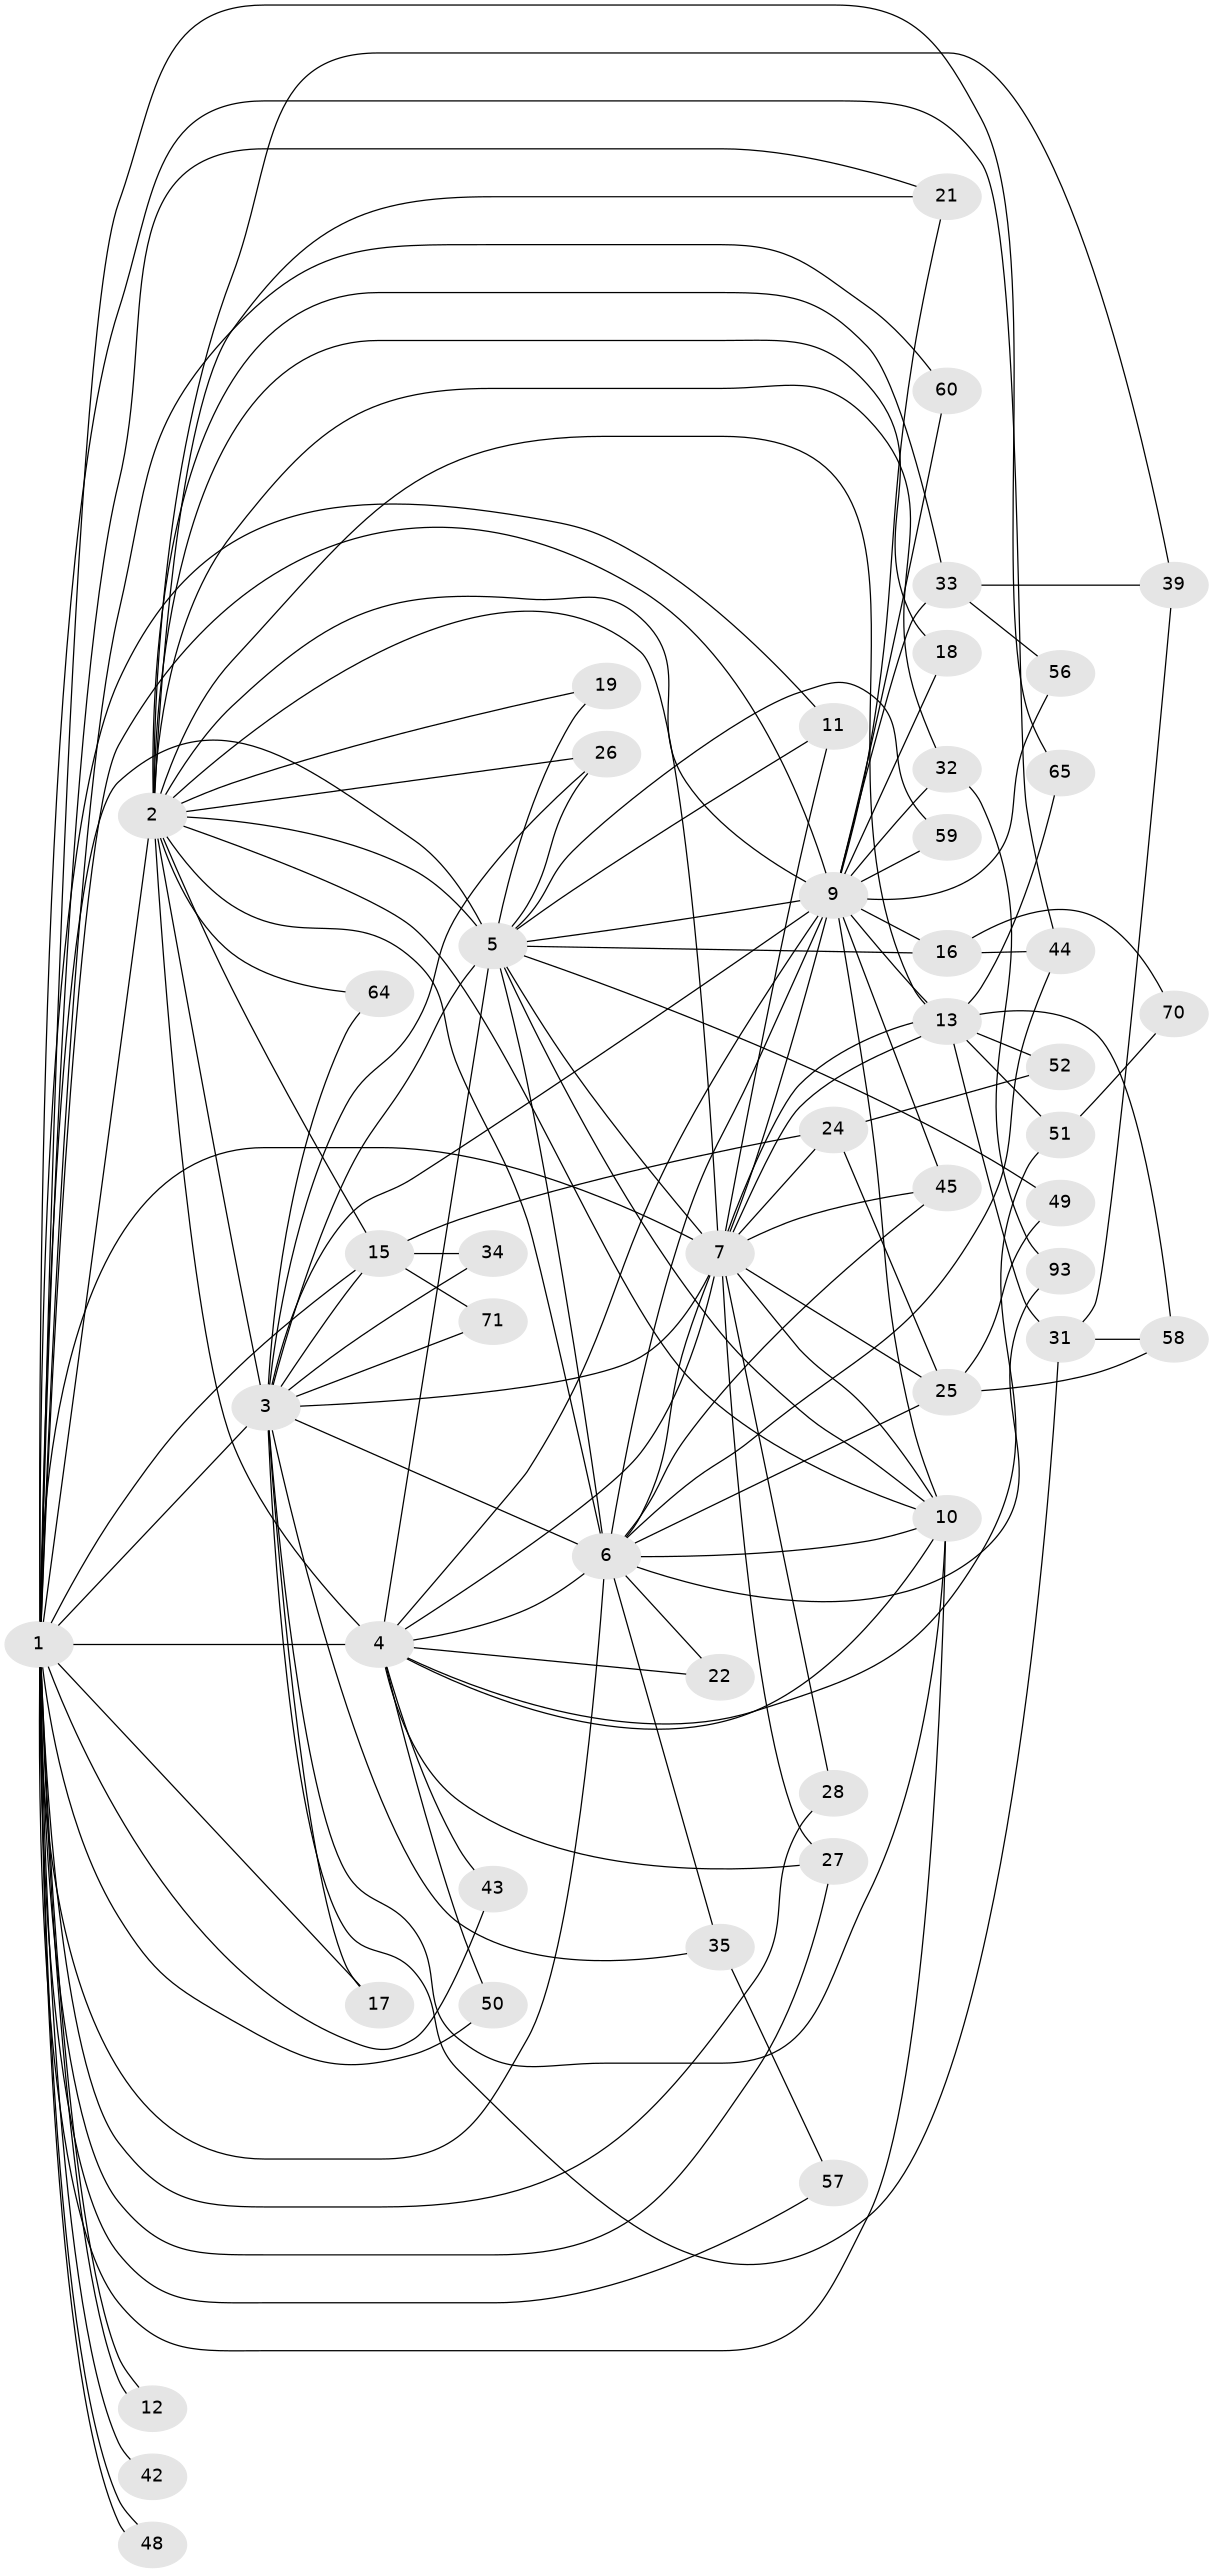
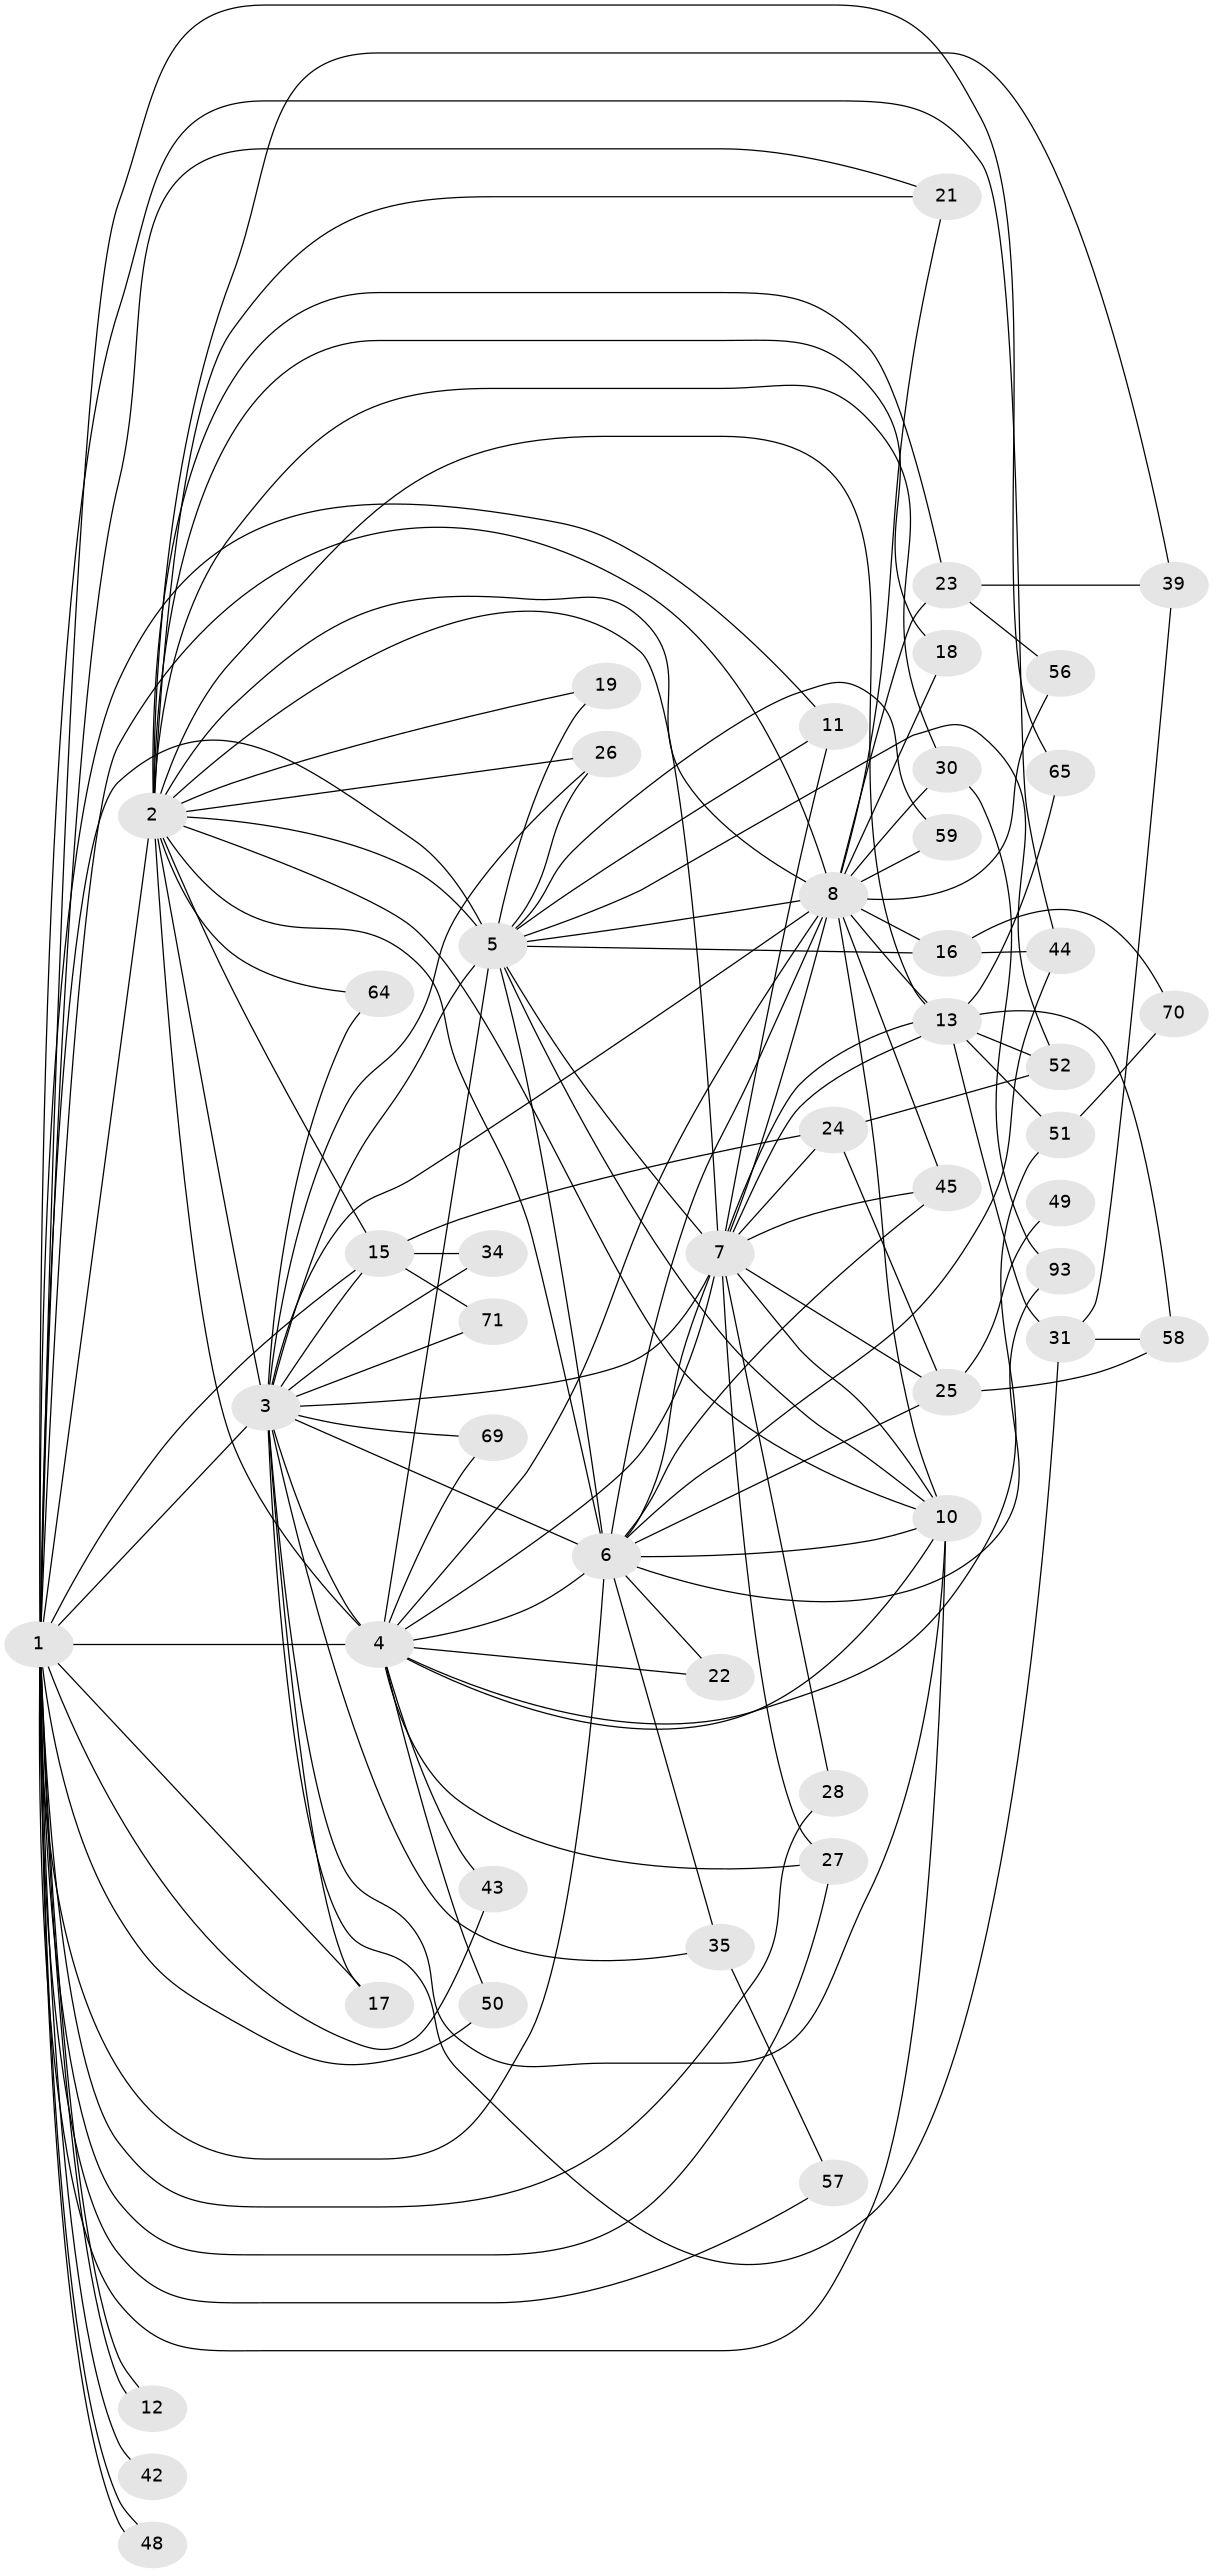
node "60": removed
node "33": label "33" -> "23"
node "32": label "32" -> "30"
node "9": label "9" -> "8"
edge "5" -- "49": now "5" -- "52"
edge "7" -- "1": removed
node "69": added
edge "3" -- "4": added
